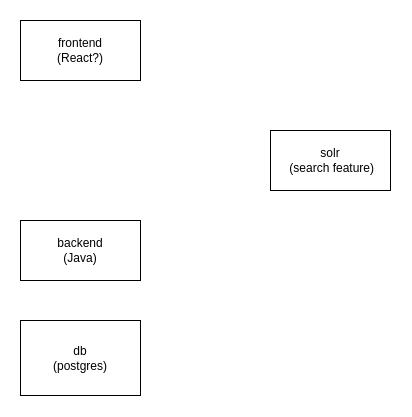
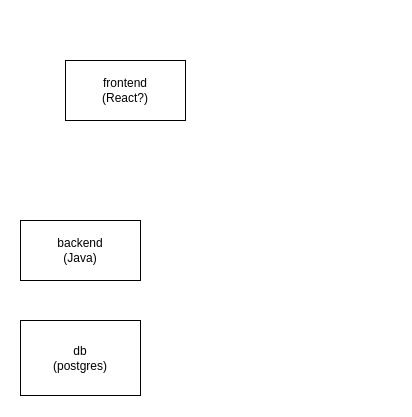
node "frontend (React?)": moved (81, 51) -> (126, 91)
node "solr (search feature)": removed
